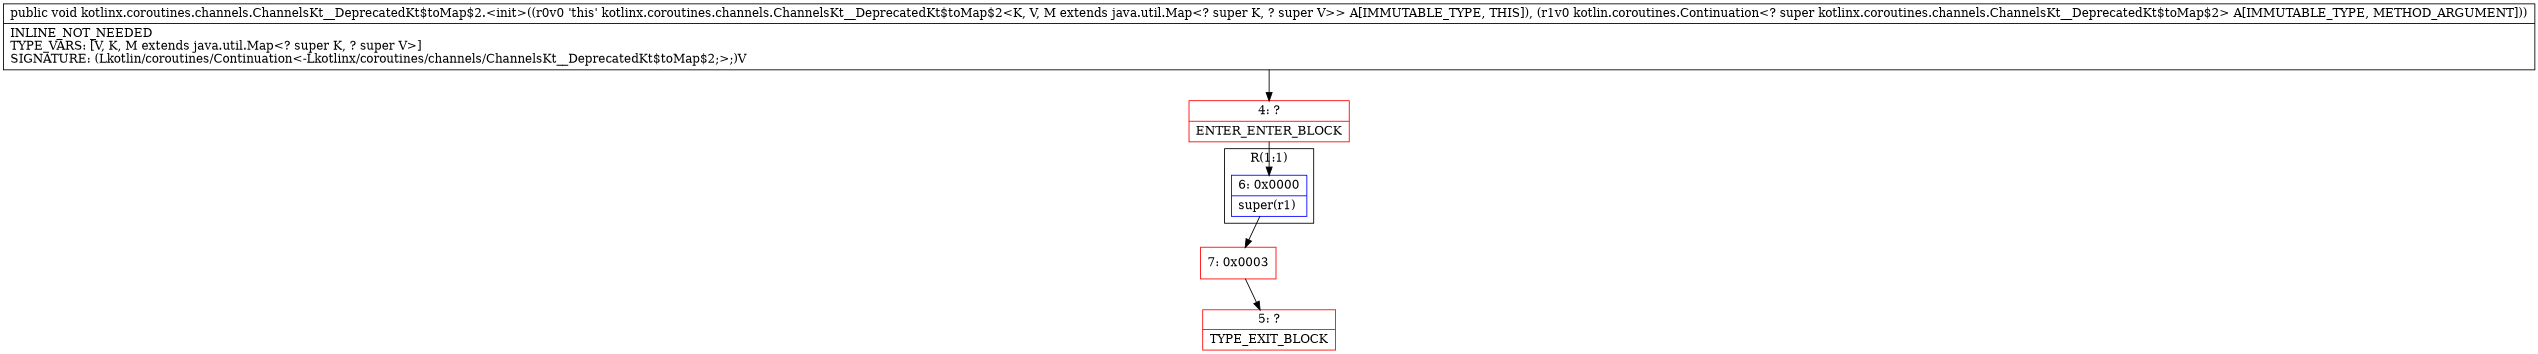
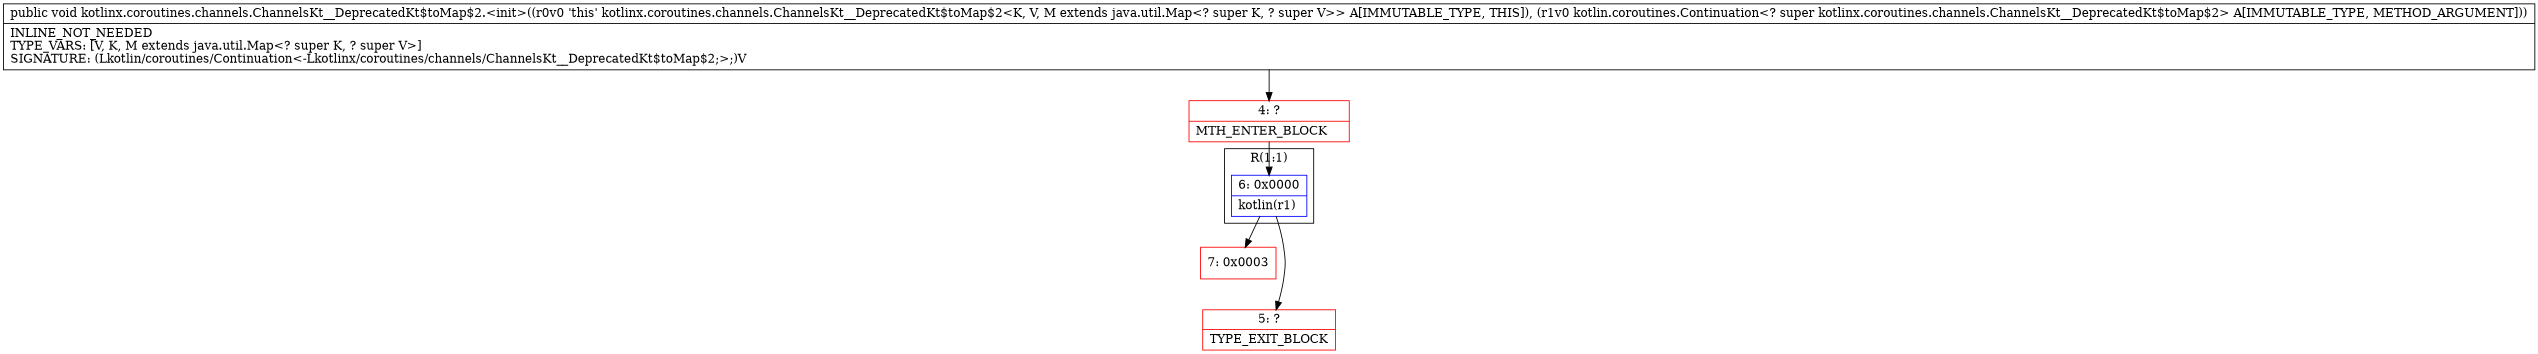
node "4: ?": text "ENTER_ENTER_BLOCK" -> "MTH_ENTER_BLOCK"
node "6: 0x0000": text "super(r1)" -> "kotlin(r1)"
edge "7: 0x0003" -> "5: ?": now "6: 0x0000" -> "5: ?"
